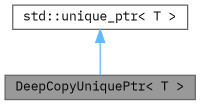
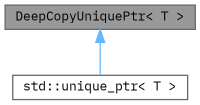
edge "DeepCopyUniquePtr< T >" -> "std::unique_ptr< T >": reversed
